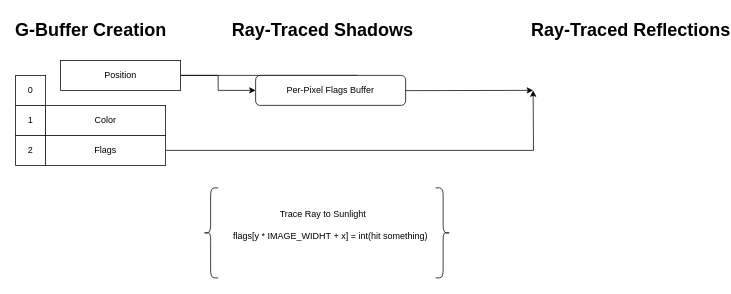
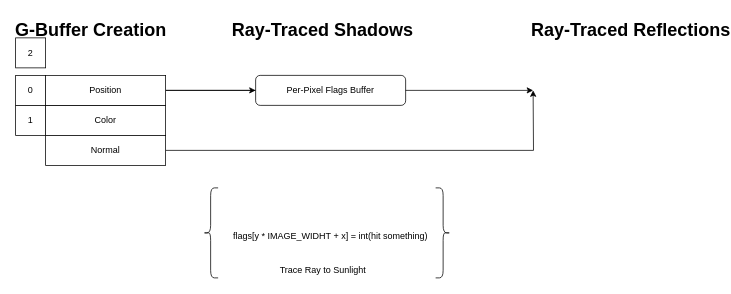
node "Position": moved (120, 75) -> (105, 90)
node "2": moved (30, 150) -> (30, 53)
node "Flags": label "Flags" -> "Normal"
node "Trace Ray to Sunlight": moved (323, 214) -> (323, 270)
